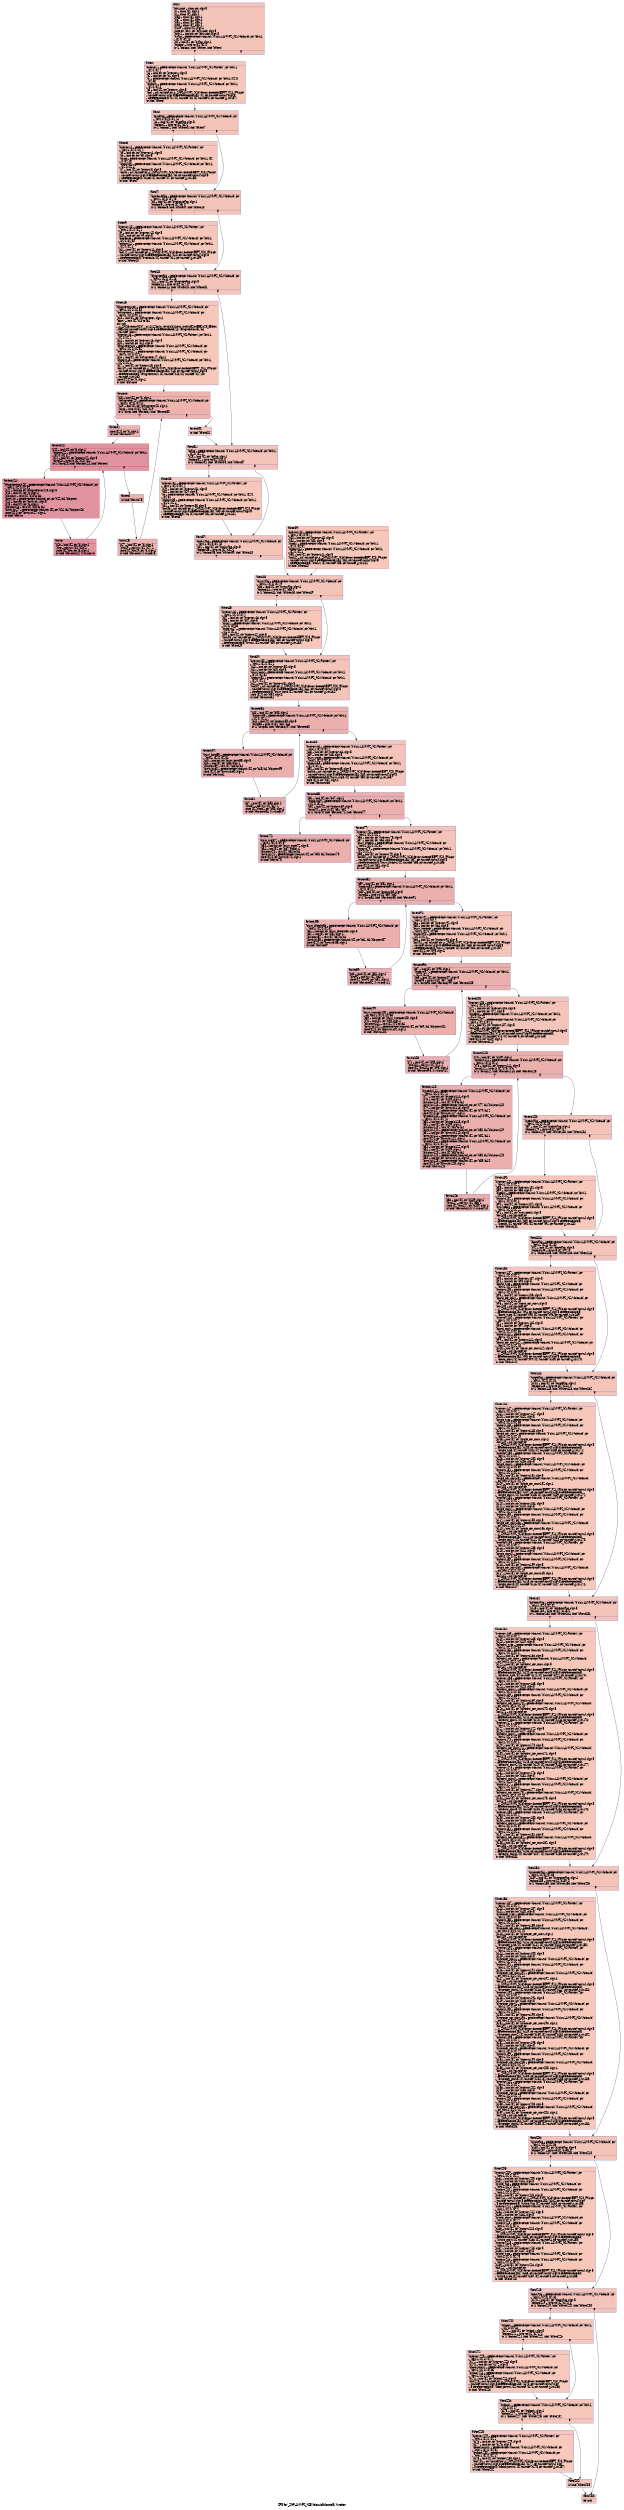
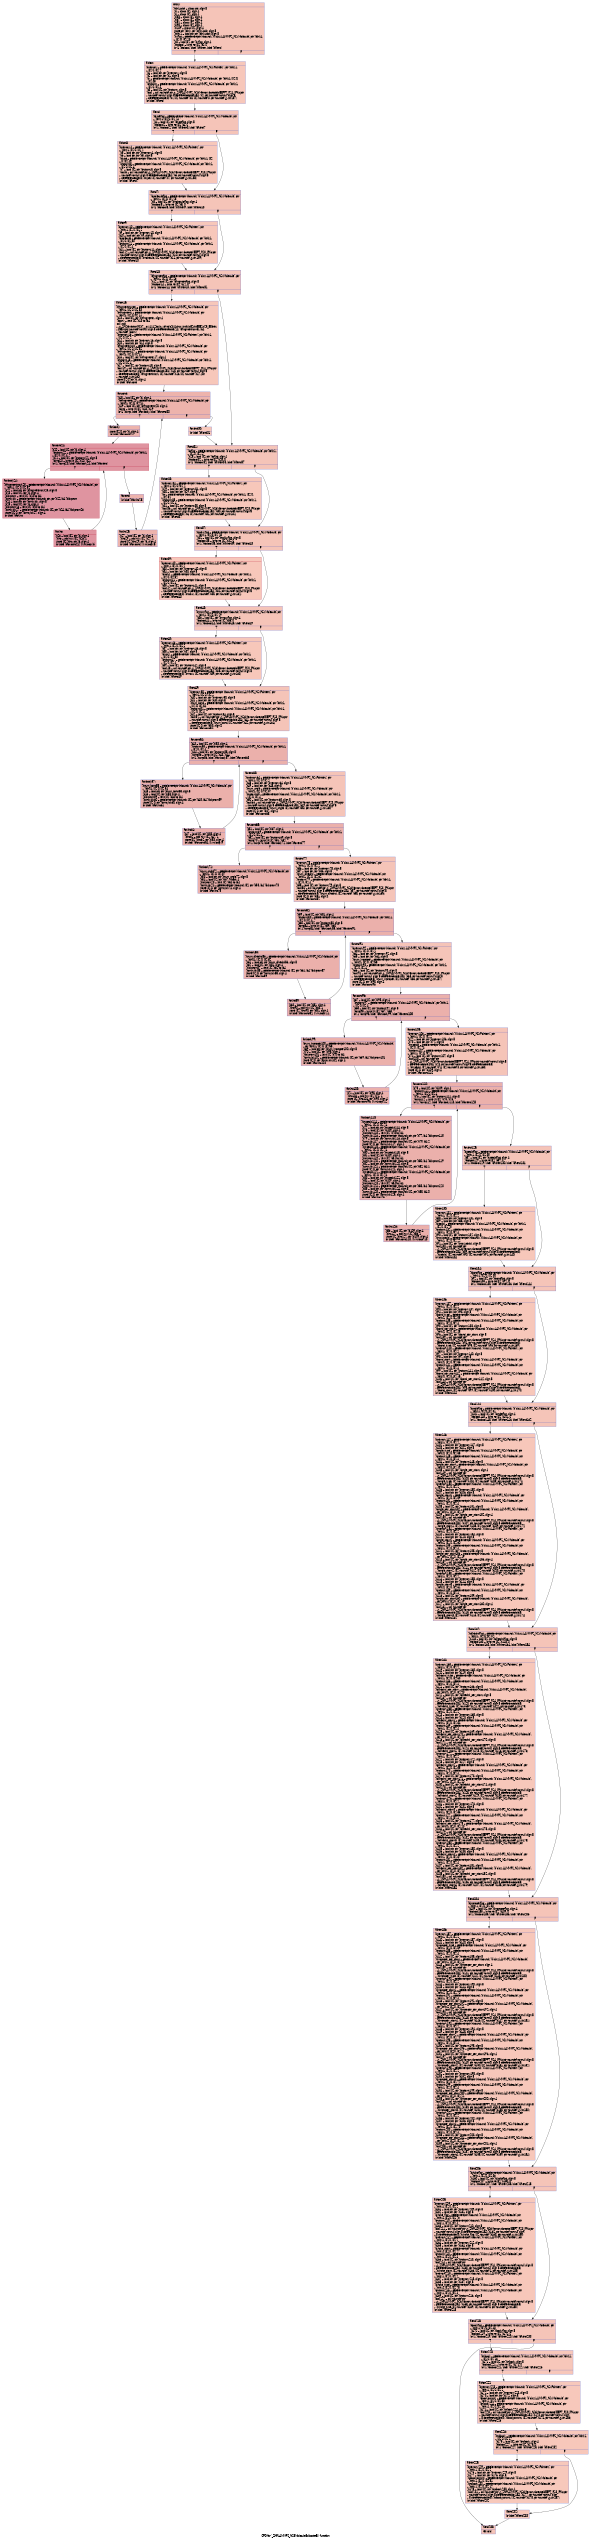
edge "if.end37:" -> "if.then39:": added
edge "if.then220:" -> "if.end226:": removed
